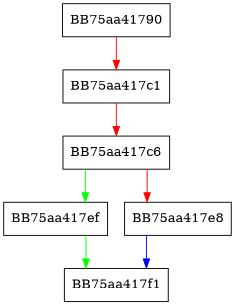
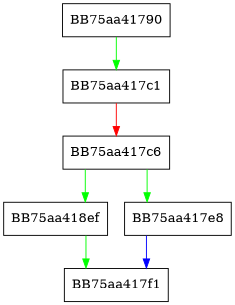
edge "BB75aa41790" -> "BB75aa417c1": color red -> green
edge "BB75aa417c6" -> "BB75aa417e8": color red -> green
node "BB75aa417ef": label "BB75aa417ef" -> "BB75aa418ef"
